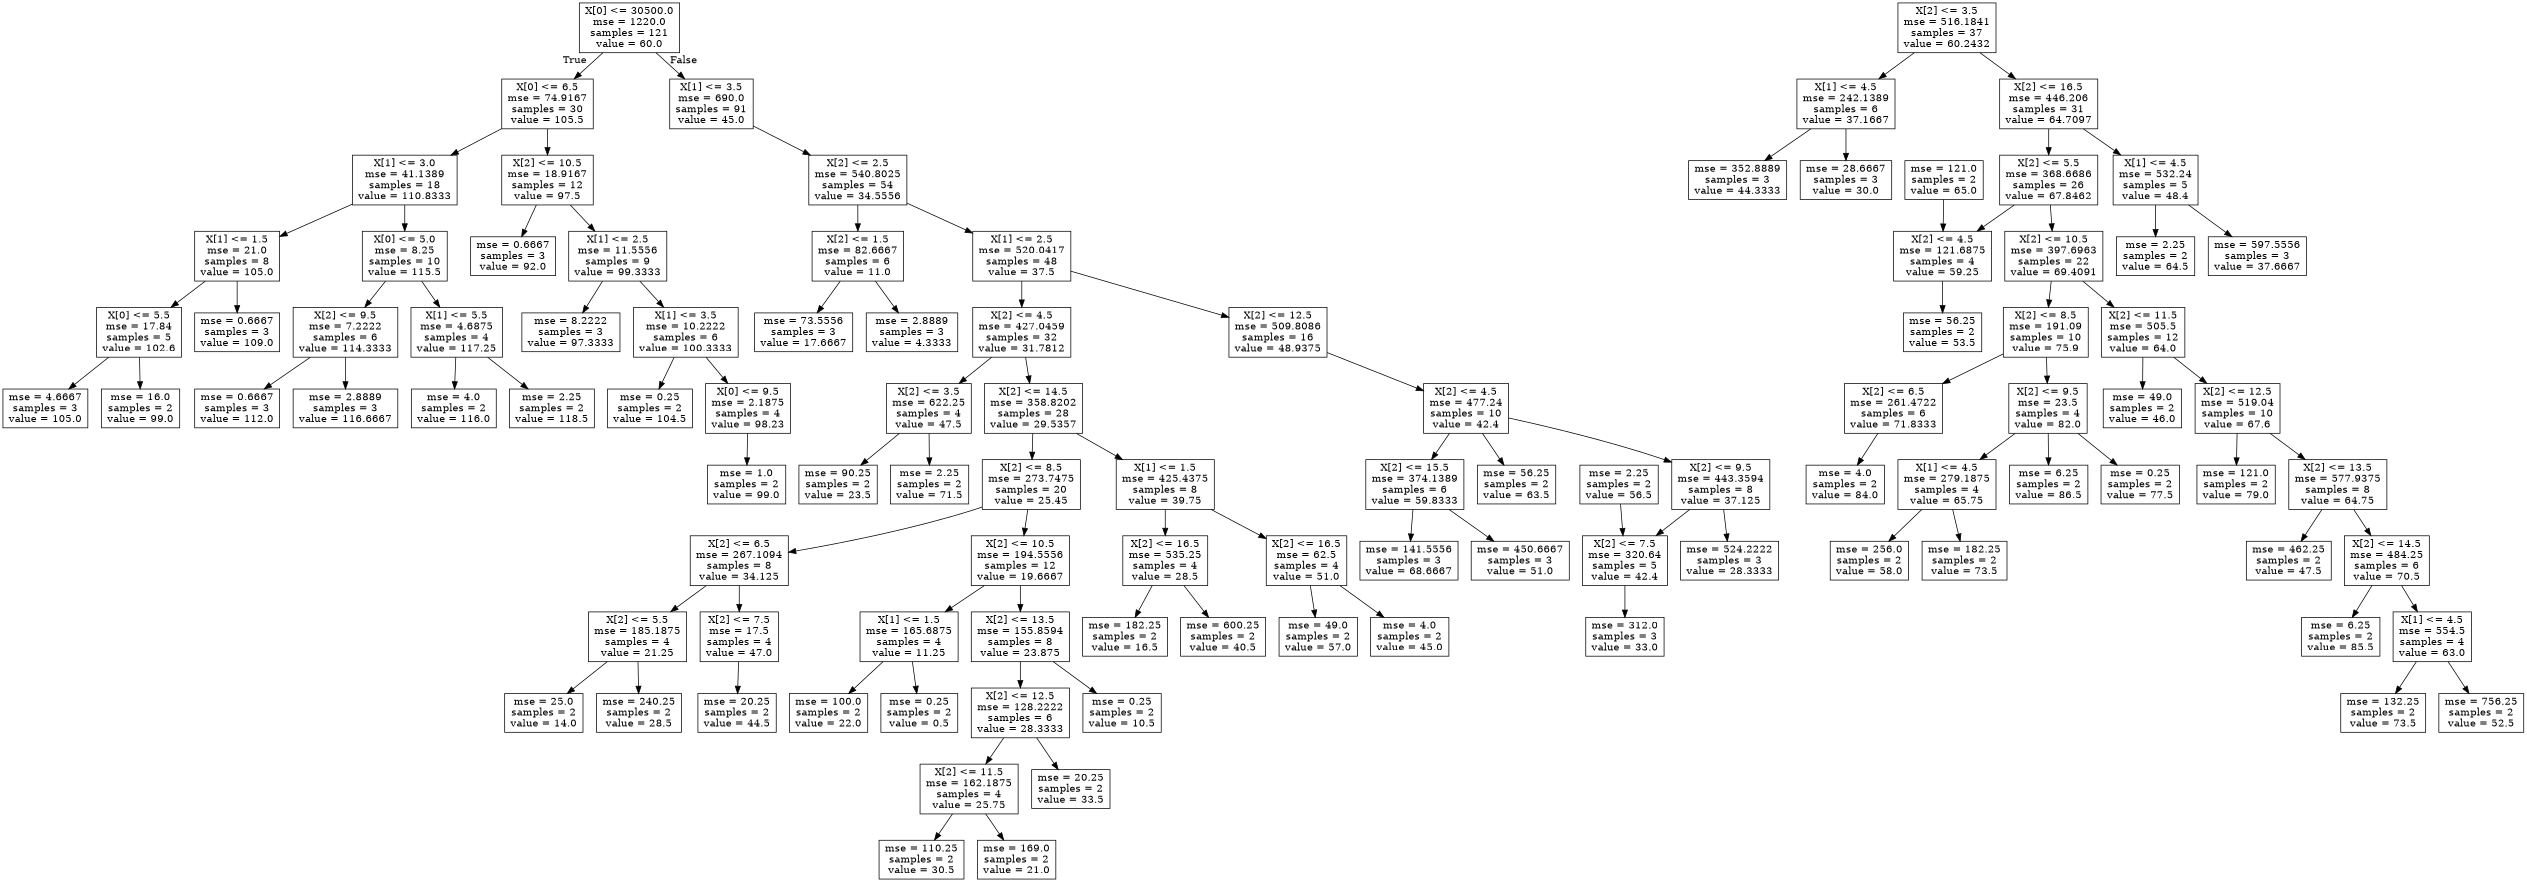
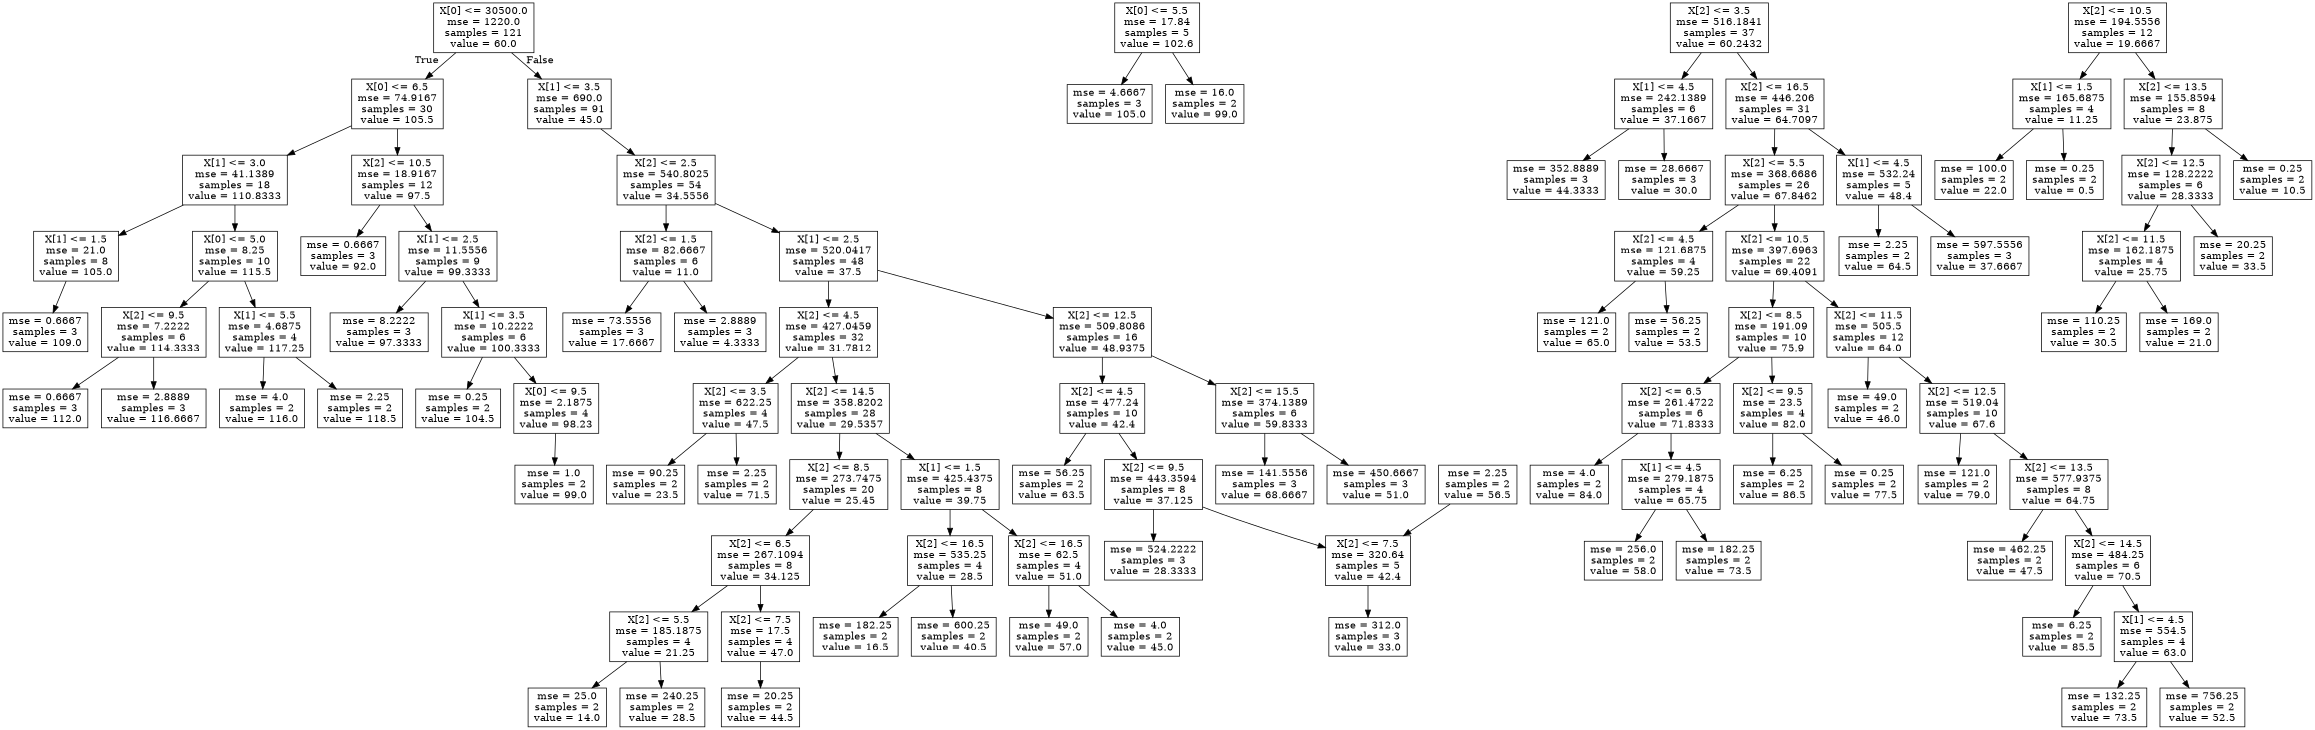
edge "mse = 121.0 samples = 2 value = 65.0" -> "X[2] <= 4.5 mse = 121.6875 samples = 4 value = 59.25": reversed
edge "X[1] <= 1.5 mse = 21.0 samples = 8 value = 105.0" -> "X[0] <= 5.5 mse = 17.84 samples = 5 value = 102.6": removed
edge "X[2] <= 4.5 mse = 477.24 samples = 10 value = 42.4" -> "X[2] <= 15.5 mse = 374.1389 samples = 6 value = 59.8333": now "X[2] <= 12.5 mse = 509.8086 samples = 16 value = 48.9375" -> "X[2] <= 15.5 mse = 374.1389 samples = 6 value = 59.8333"
edge "X[2] <= 9.5 mse = 23.5 samples = 4 value = 82.0" -> "X[1] <= 4.5 mse = 279.1875 samples = 4 value = 65.75": now "X[2] <= 6.5 mse = 261.4722 samples = 6 value = 71.8333" -> "X[1] <= 4.5 mse = 279.1875 samples = 4 value = 65.75"
edge "X[2] <= 8.5 mse = 273.7475 samples = 20 value = 25.45" -> "X[2] <= 10.5 mse = 194.5556 samples = 12 value = 19.6667": removed
